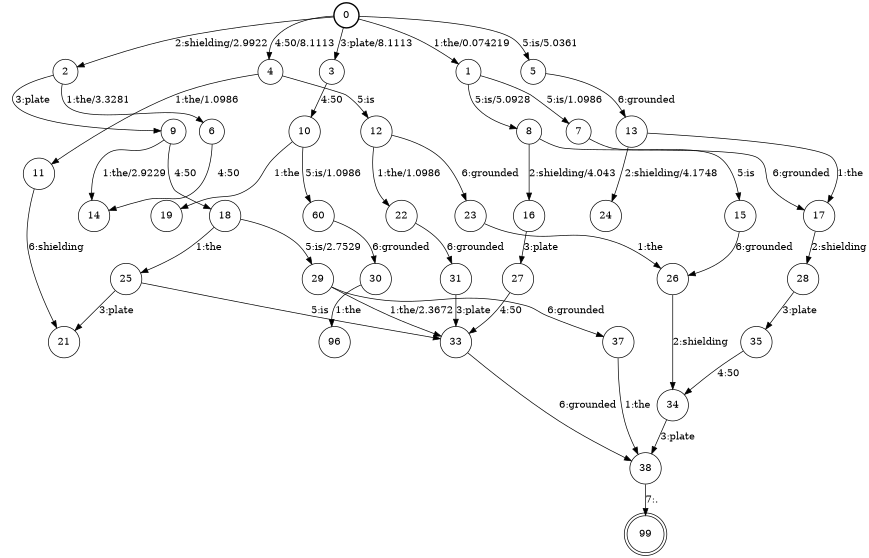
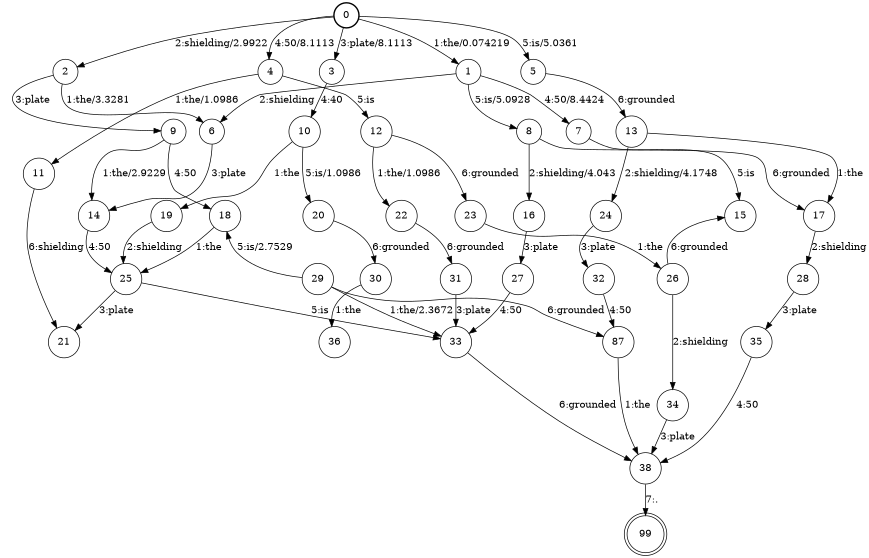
edge "1" -> "6": added, label "2:shielding"
edge "3" -> "10": label "4:50" -> "4:40"
edge "1" -> "7": label "5:is/1.0986" -> "4:50/8.4424"
edge "6" -> "14": label "4:50" -> "3:plate"
node "60": label "60" -> "20"
edge "18" -> "29": reversed
edge "19" -> "25": added, label "2:shielding"
edge "14" -> "25": added, label "4:50"
edge "15" -> "26": reversed
node "32": added
node "96": label "96" -> "36"
node "37": label "37" -> "87"
edge "35" -> "34": now "35" -> "38"
